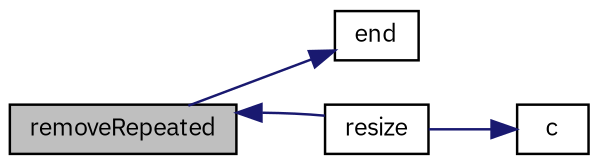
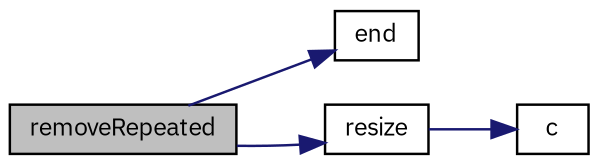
edge "resize" -> "removeRepeated": reversed
